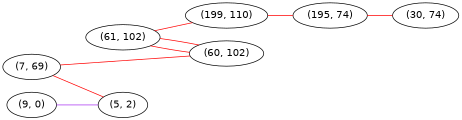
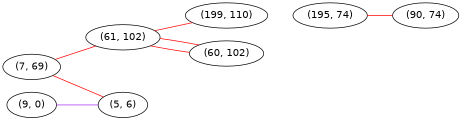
edge "(199, 110)" -- "(195, 74)": removed
node "(30, 74)": label "(30, 74)" -> "(90, 74)"
edge "(60, 102)" -- "(7, 69)": now "(61, 102)" -- "(7, 69)"
node "(5, 2)": label "(5, 2)" -> "(5, 6)"
